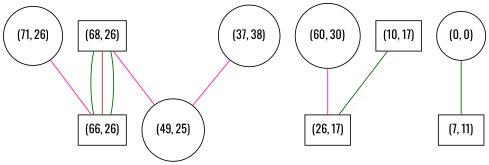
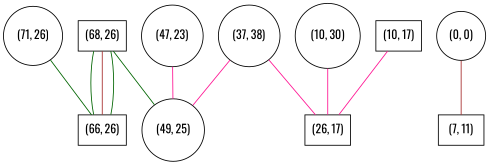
node "(47, 23)": added
node "(60, 30)": label "(60, 30)" -> "(10, 30)"
edge "(68, 26)" -- "(49, 25)": color deeppink -> darkgreen
edge "(10, 17)" -- "(26, 17)": color darkgreen -> deeppink
edge "(71, 26)" -- "(66, 26)": color deeppink -> darkgreen
edge "(37, 38)" -- "(26, 17)": added
edge "(0, 0)" -- "(7, 11)": color darkgreen -> brown
